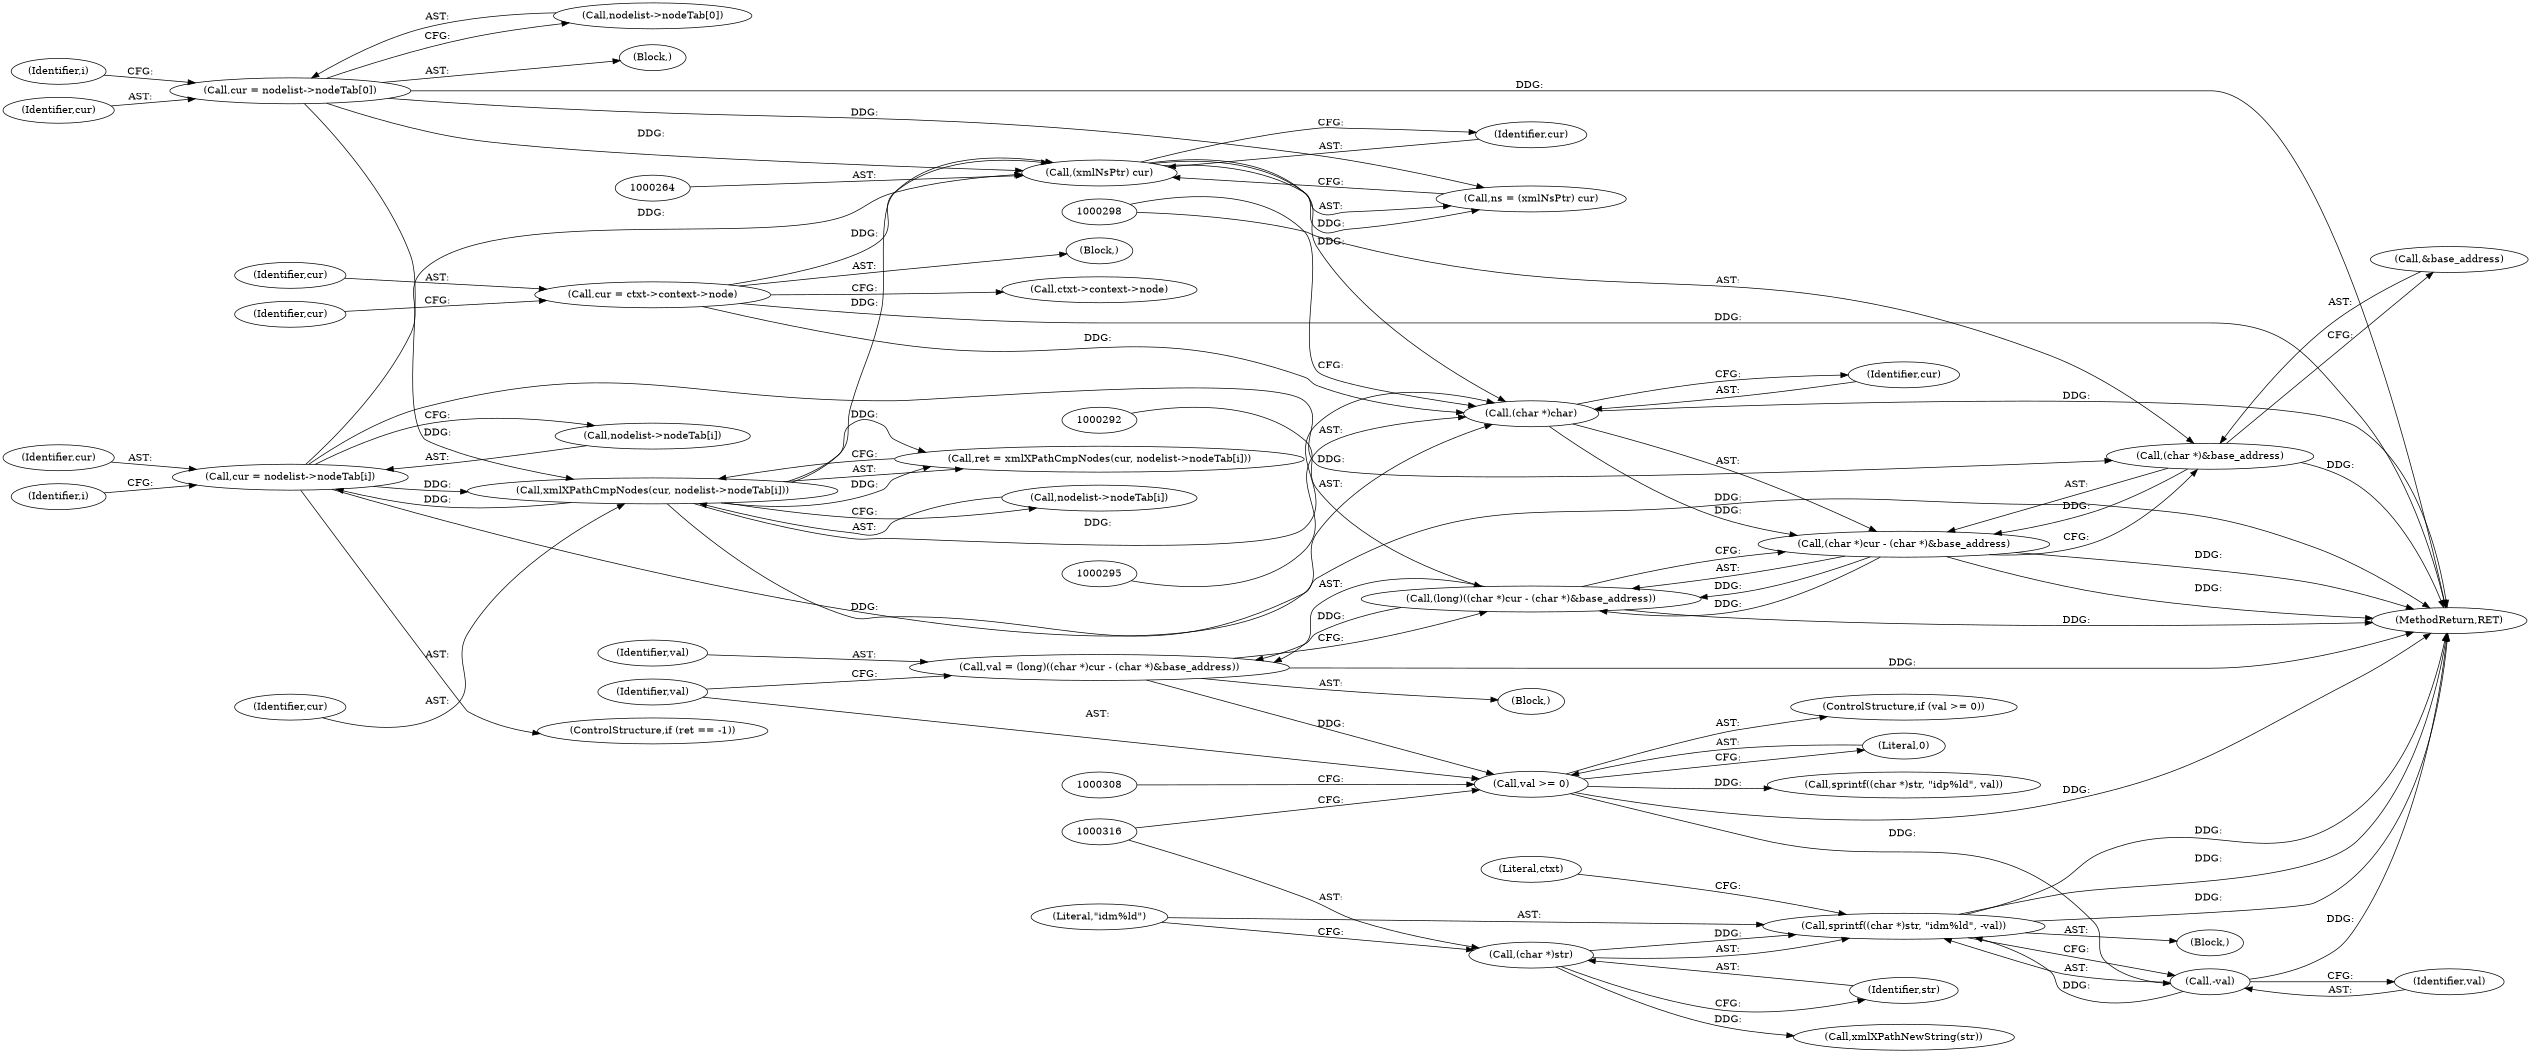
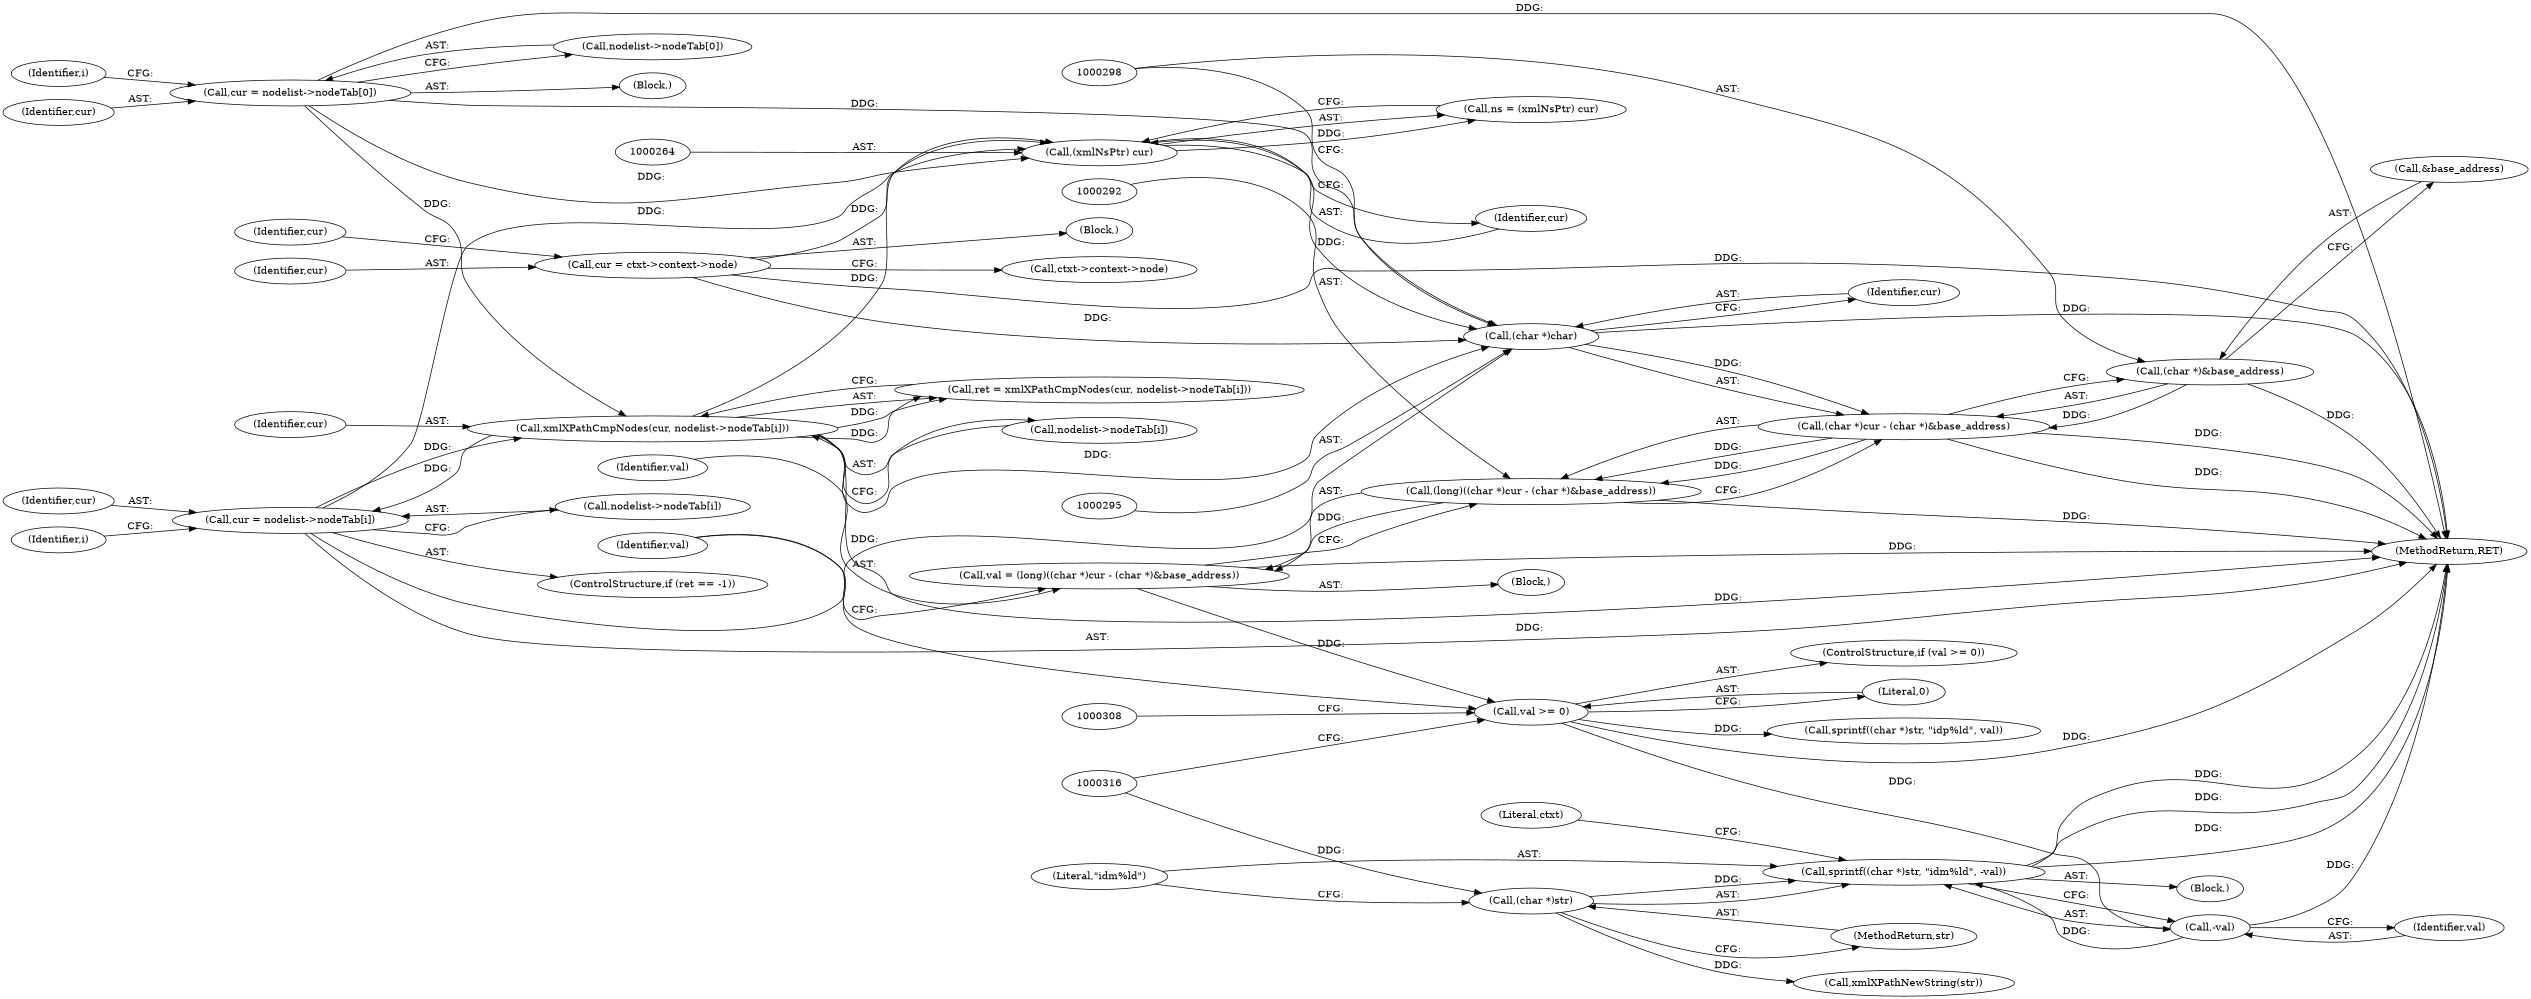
edge "(Call,cur = nodelist->nodeTab[0])" -> "(Call,ns = (xmlNsPtr) cur)": now "(Call,cur = nodelist->nodeTab[0])" -> "(Call,(char *)char)"
edge "(Call,cur = nodelist->nodeTab[i])" -> "(Call,(char *)&base_address)": now "(Call,cur = nodelist->nodeTab[i])" -> "(MethodReturn,RET)"
edge "1000316" -> "(Call,(char *)str)": label "AST: " -> "DDG: "
node "(Identifier,str)": label "(Identifier,str)" -> "(MethodReturn,str)"
